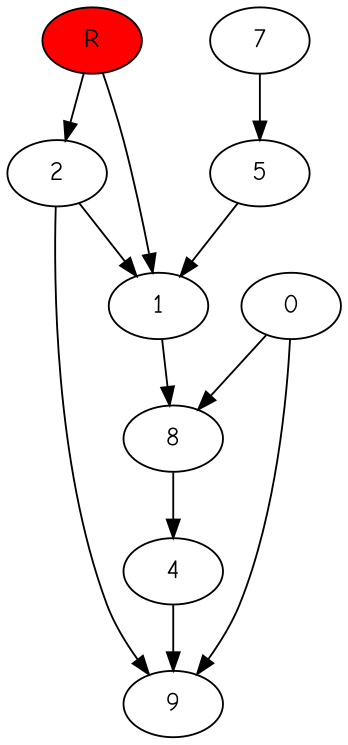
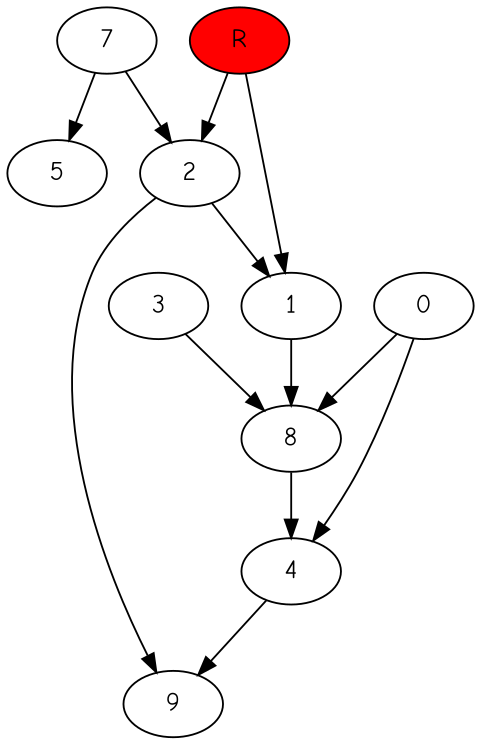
edge "7" -> "2": added
edge "5" -> "1": removed
node "3": added
edge "0" -> "9": now "0" -> "4"
